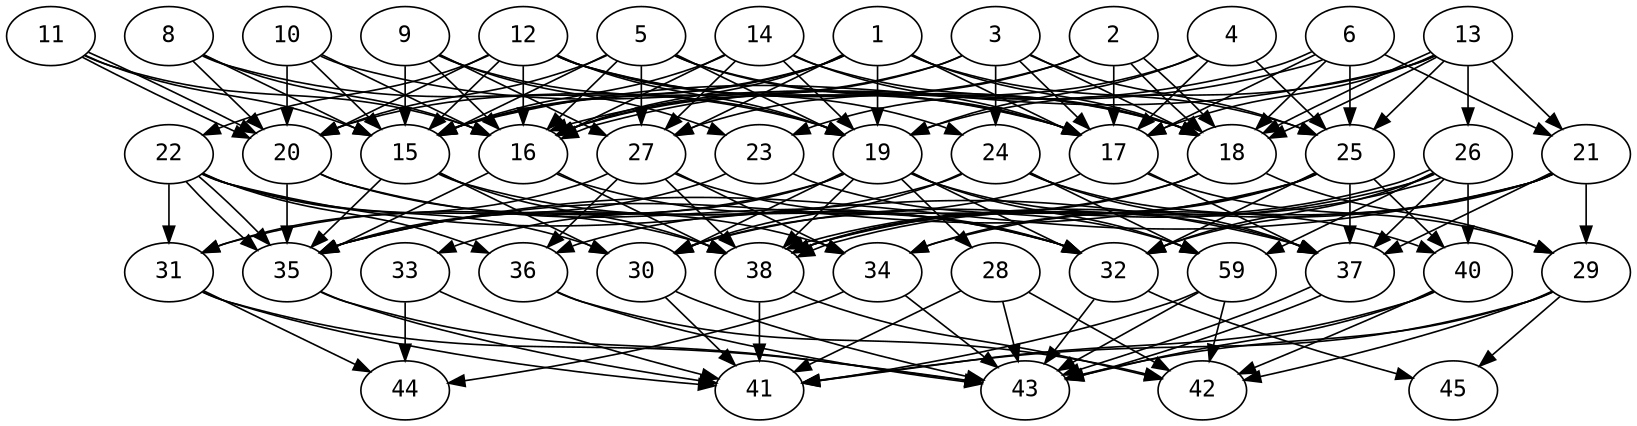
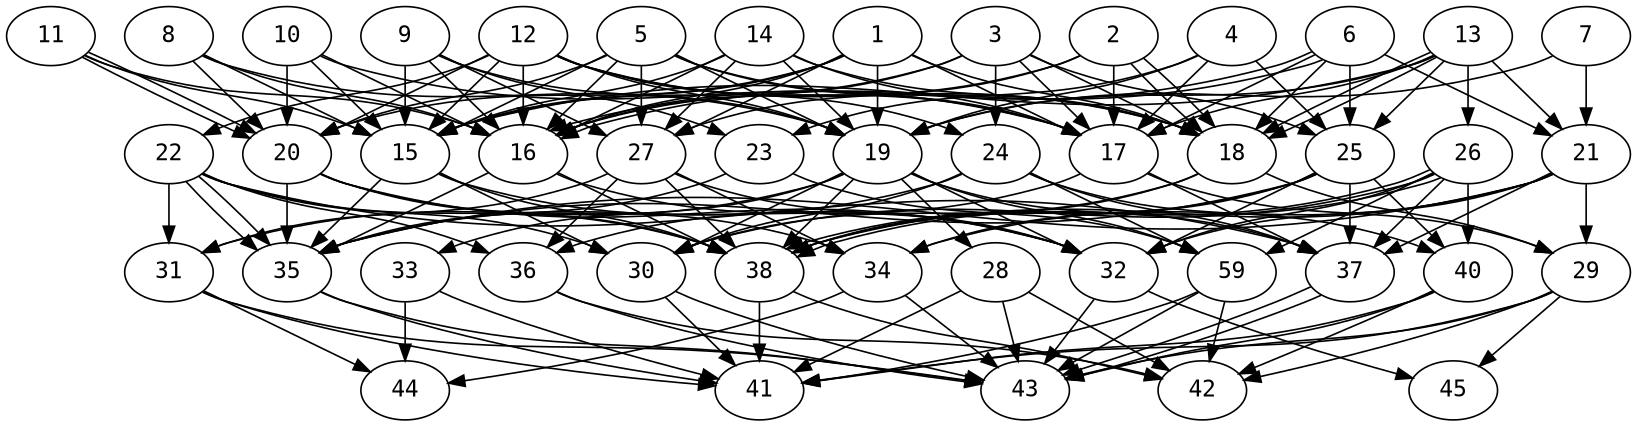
node "7": added
edge "1" -> "25": removed
edge "20" -> "38": added
